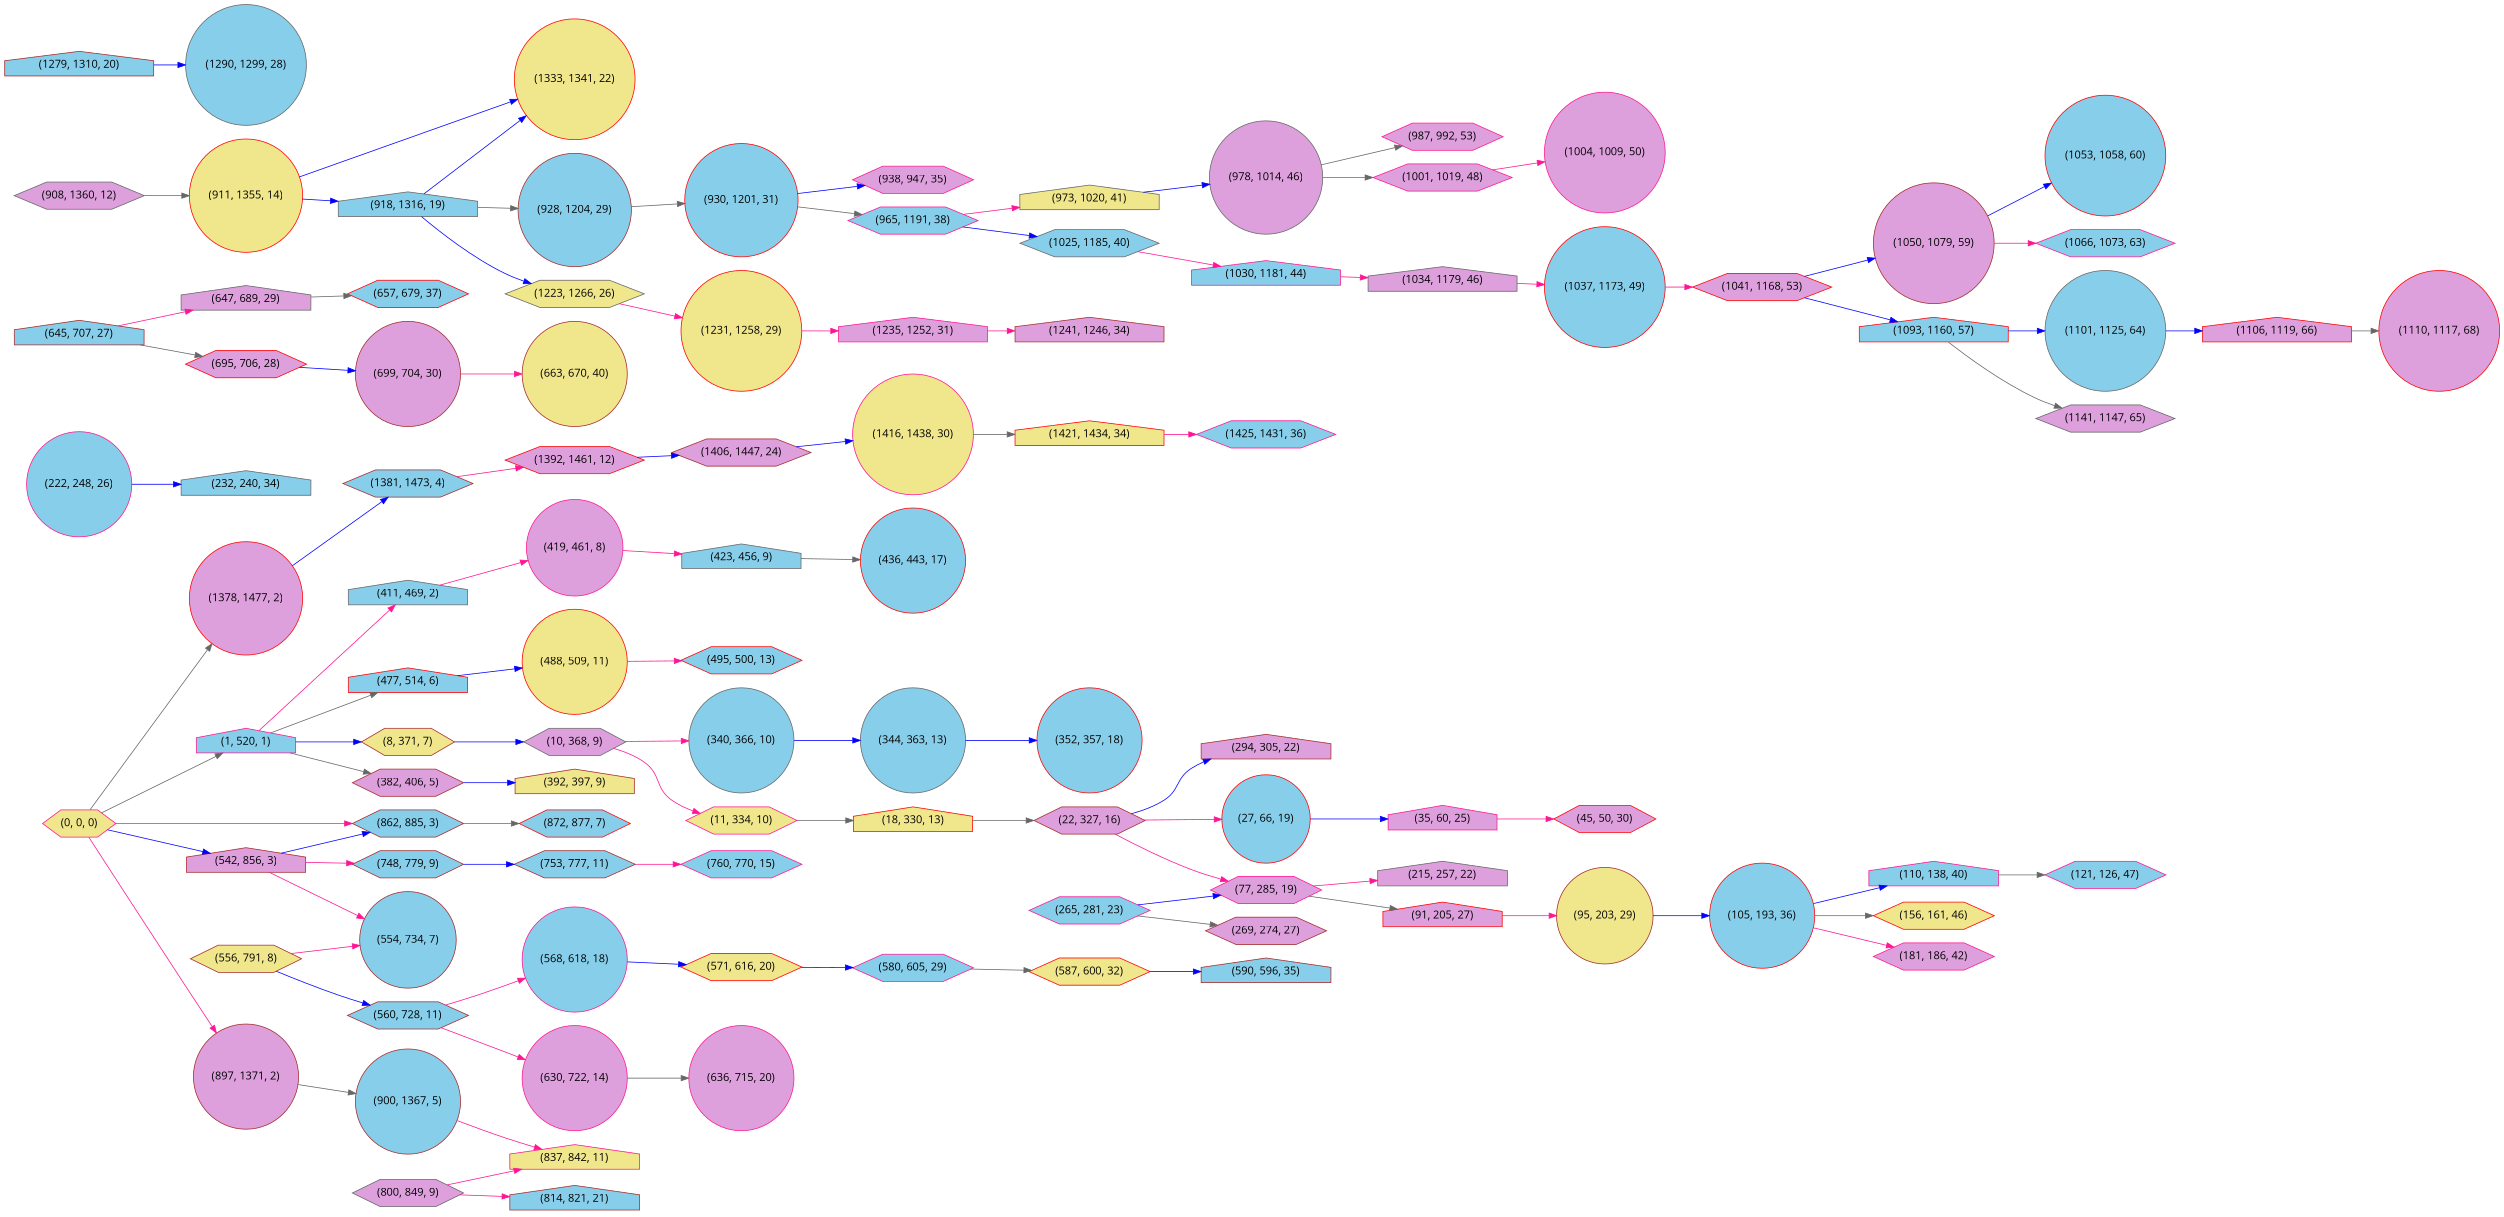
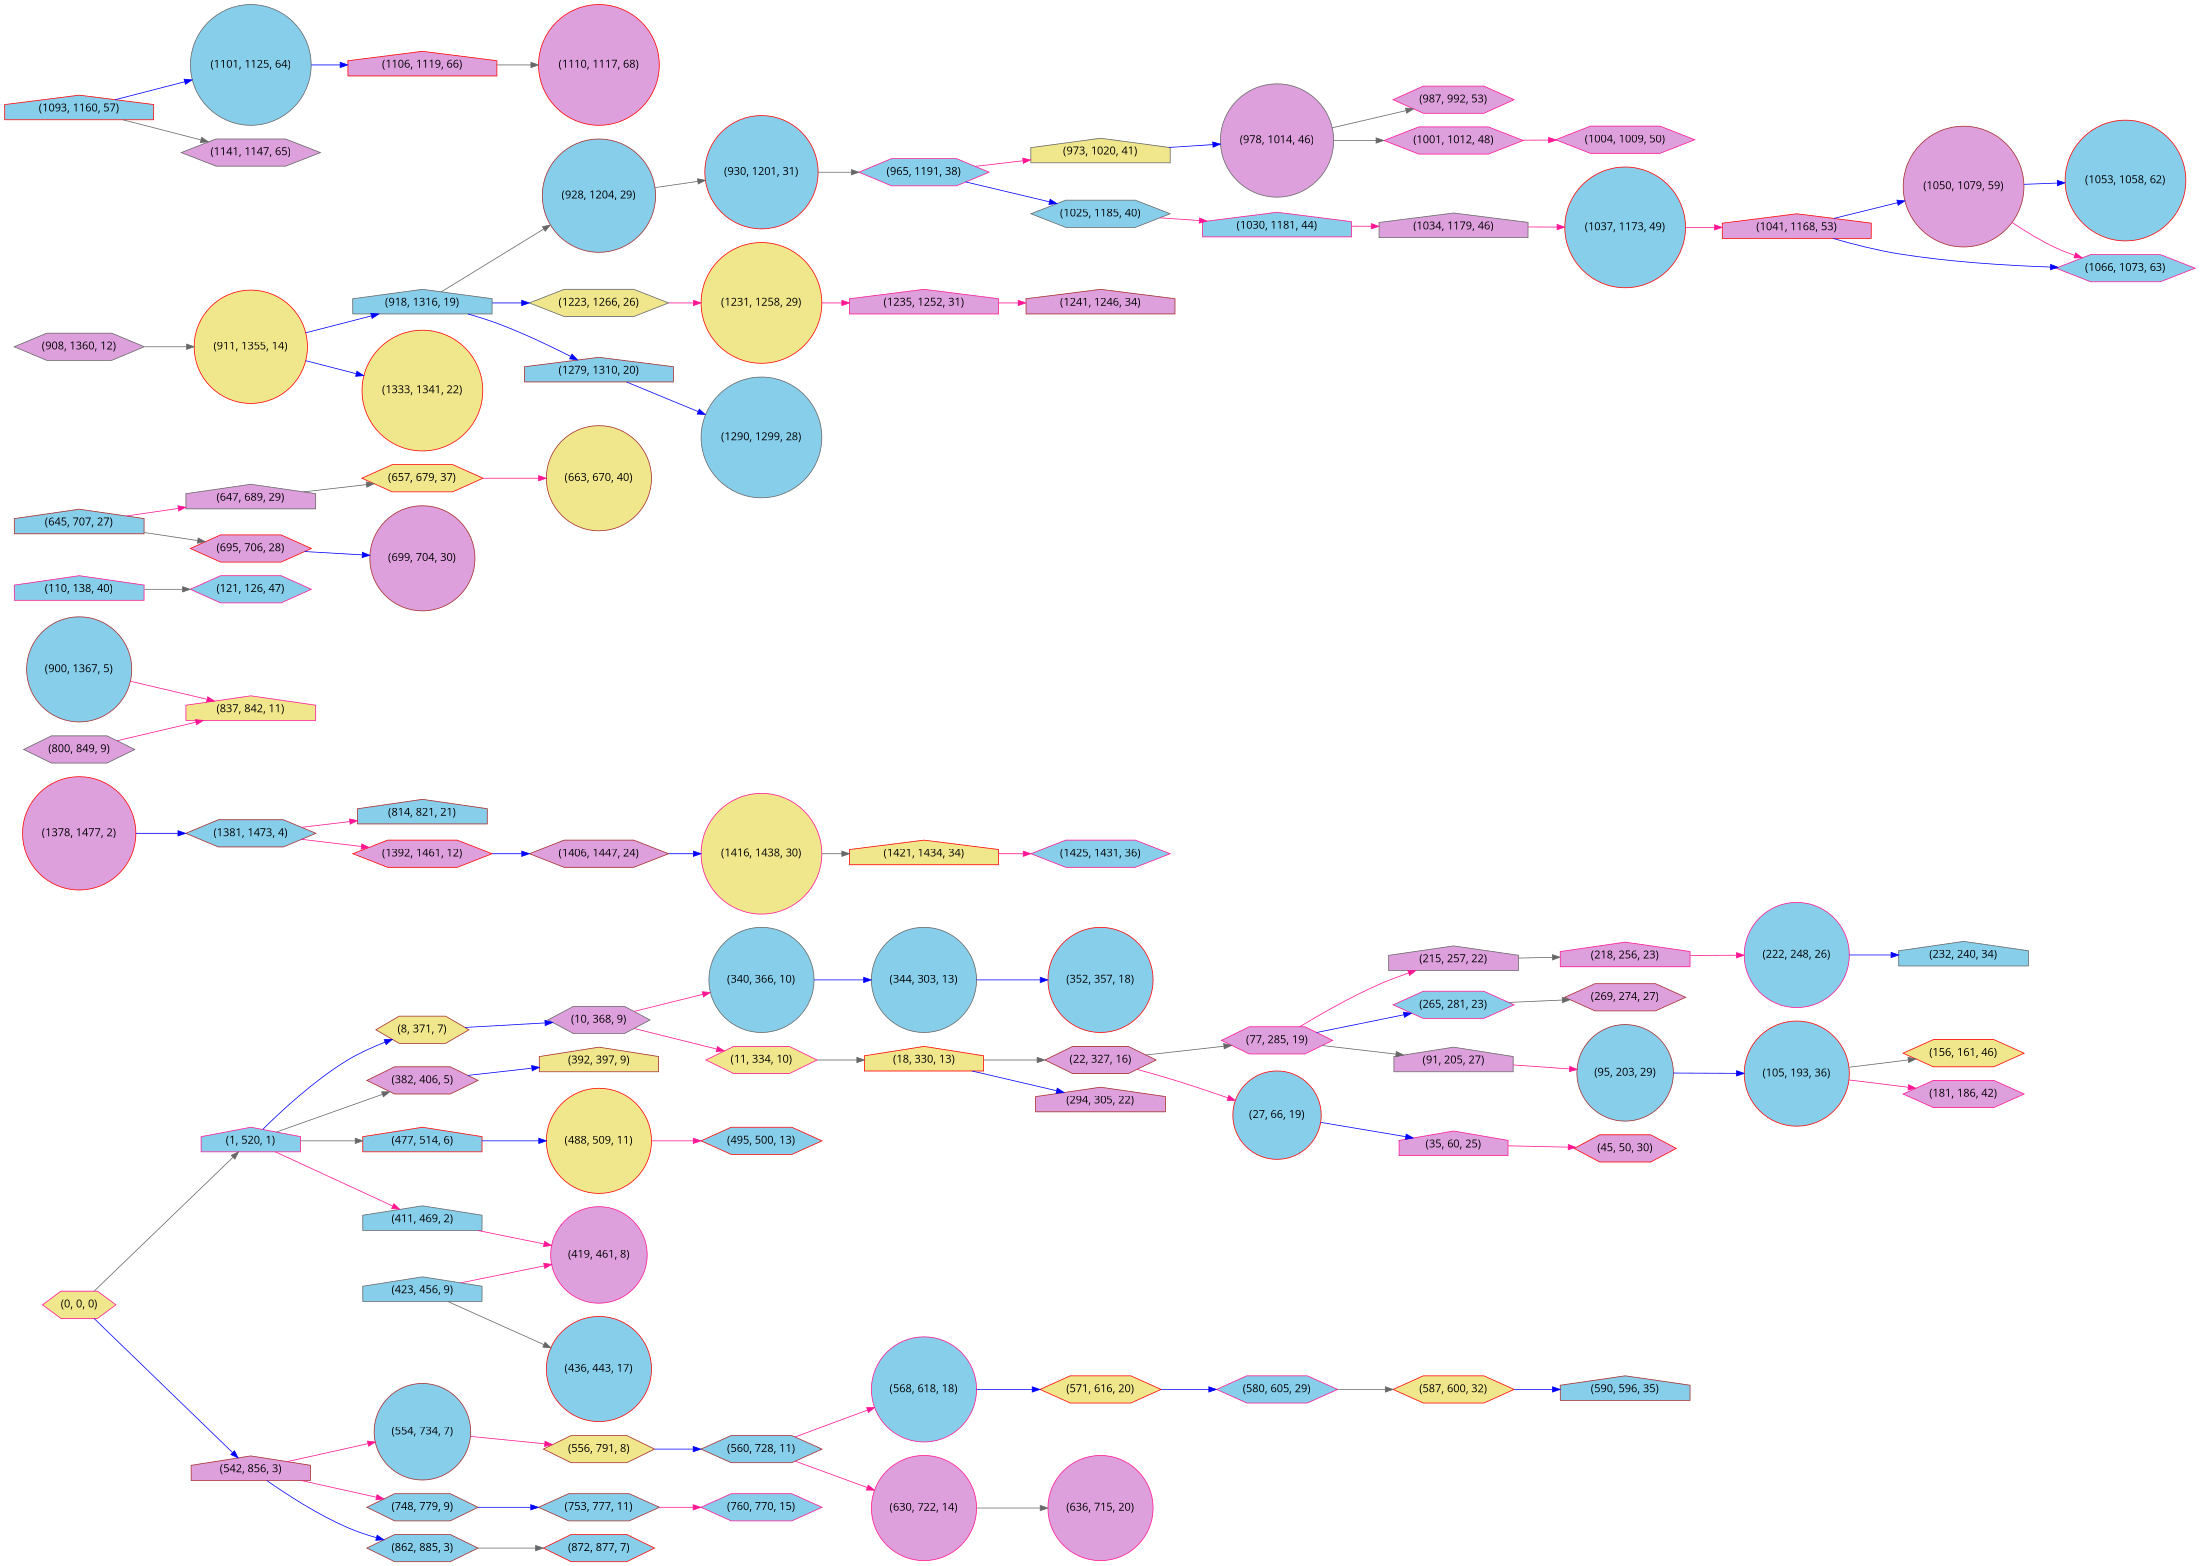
node "(1004, 1009, 50)": shape circle -> hexagon
node "(1053, 1058, 60)": label "(1053, 1058, 60)" -> "(1053, 1058, 62)"
edge "(918, 1316, 19)" -> "(1333, 1341, 22)": now "(918, 1316, 19)" -> "(1279, 1310, 20)"
node "(1001, 1019, 48)": label "(1001, 1019, 48)" -> "(1001, 1012, 48)"
node "(938, 947, 35)": removed
node "(1041, 1168, 53)": shape hexagon -> house
node "(657, 679, 37)": fillcolor skyblue -> khaki
edge "(1041, 1168, 53)" -> "(1093, 1160, 57)": now "(1041, 1168, 53)" -> "(1066, 1073, 63)"
edge "(699, 704, 30)" -> "(663, 670, 40)": now "(657, 679, 37)" -> "(663, 670, 40)"
edge "(419, 461, 8)" -> "(423, 456, 9)": reversed
edge "(0, 0, 0)" -> "(1378, 1477, 2)": removed
node "(344, 363, 13)": label "(344, 363, 13)" -> "(344, 303, 13)"
edge "(22, 327, 16)" -> "(294, 305, 22)": now "(18, 330, 13)" -> "(294, 305, 22)"
edge "(0, 0, 0)" -> "(862, 885, 3)": removed
edge "(22, 327, 16)" -> "(77, 285, 19)": color deeppink -> gray40
edge "(105, 193, 36)" -> "(110, 138, 40)": removed
edge "(265, 281, 23)" -> "(77, 285, 19)": reversed
node "(91, 205, 27)": color red -> gray40
node "(95, 203, 29)": fillcolor khaki -> skyblue
edge "(556, 791, 8)" -> "(554, 734, 7)": reversed
node "(218, 256, 23)": added
node "(897, 1371, 2)": removed
edge "(800, 849, 9)" -> "(814, 821, 21)": now "(1381, 1473, 4)" -> "(814, 821, 21)"
